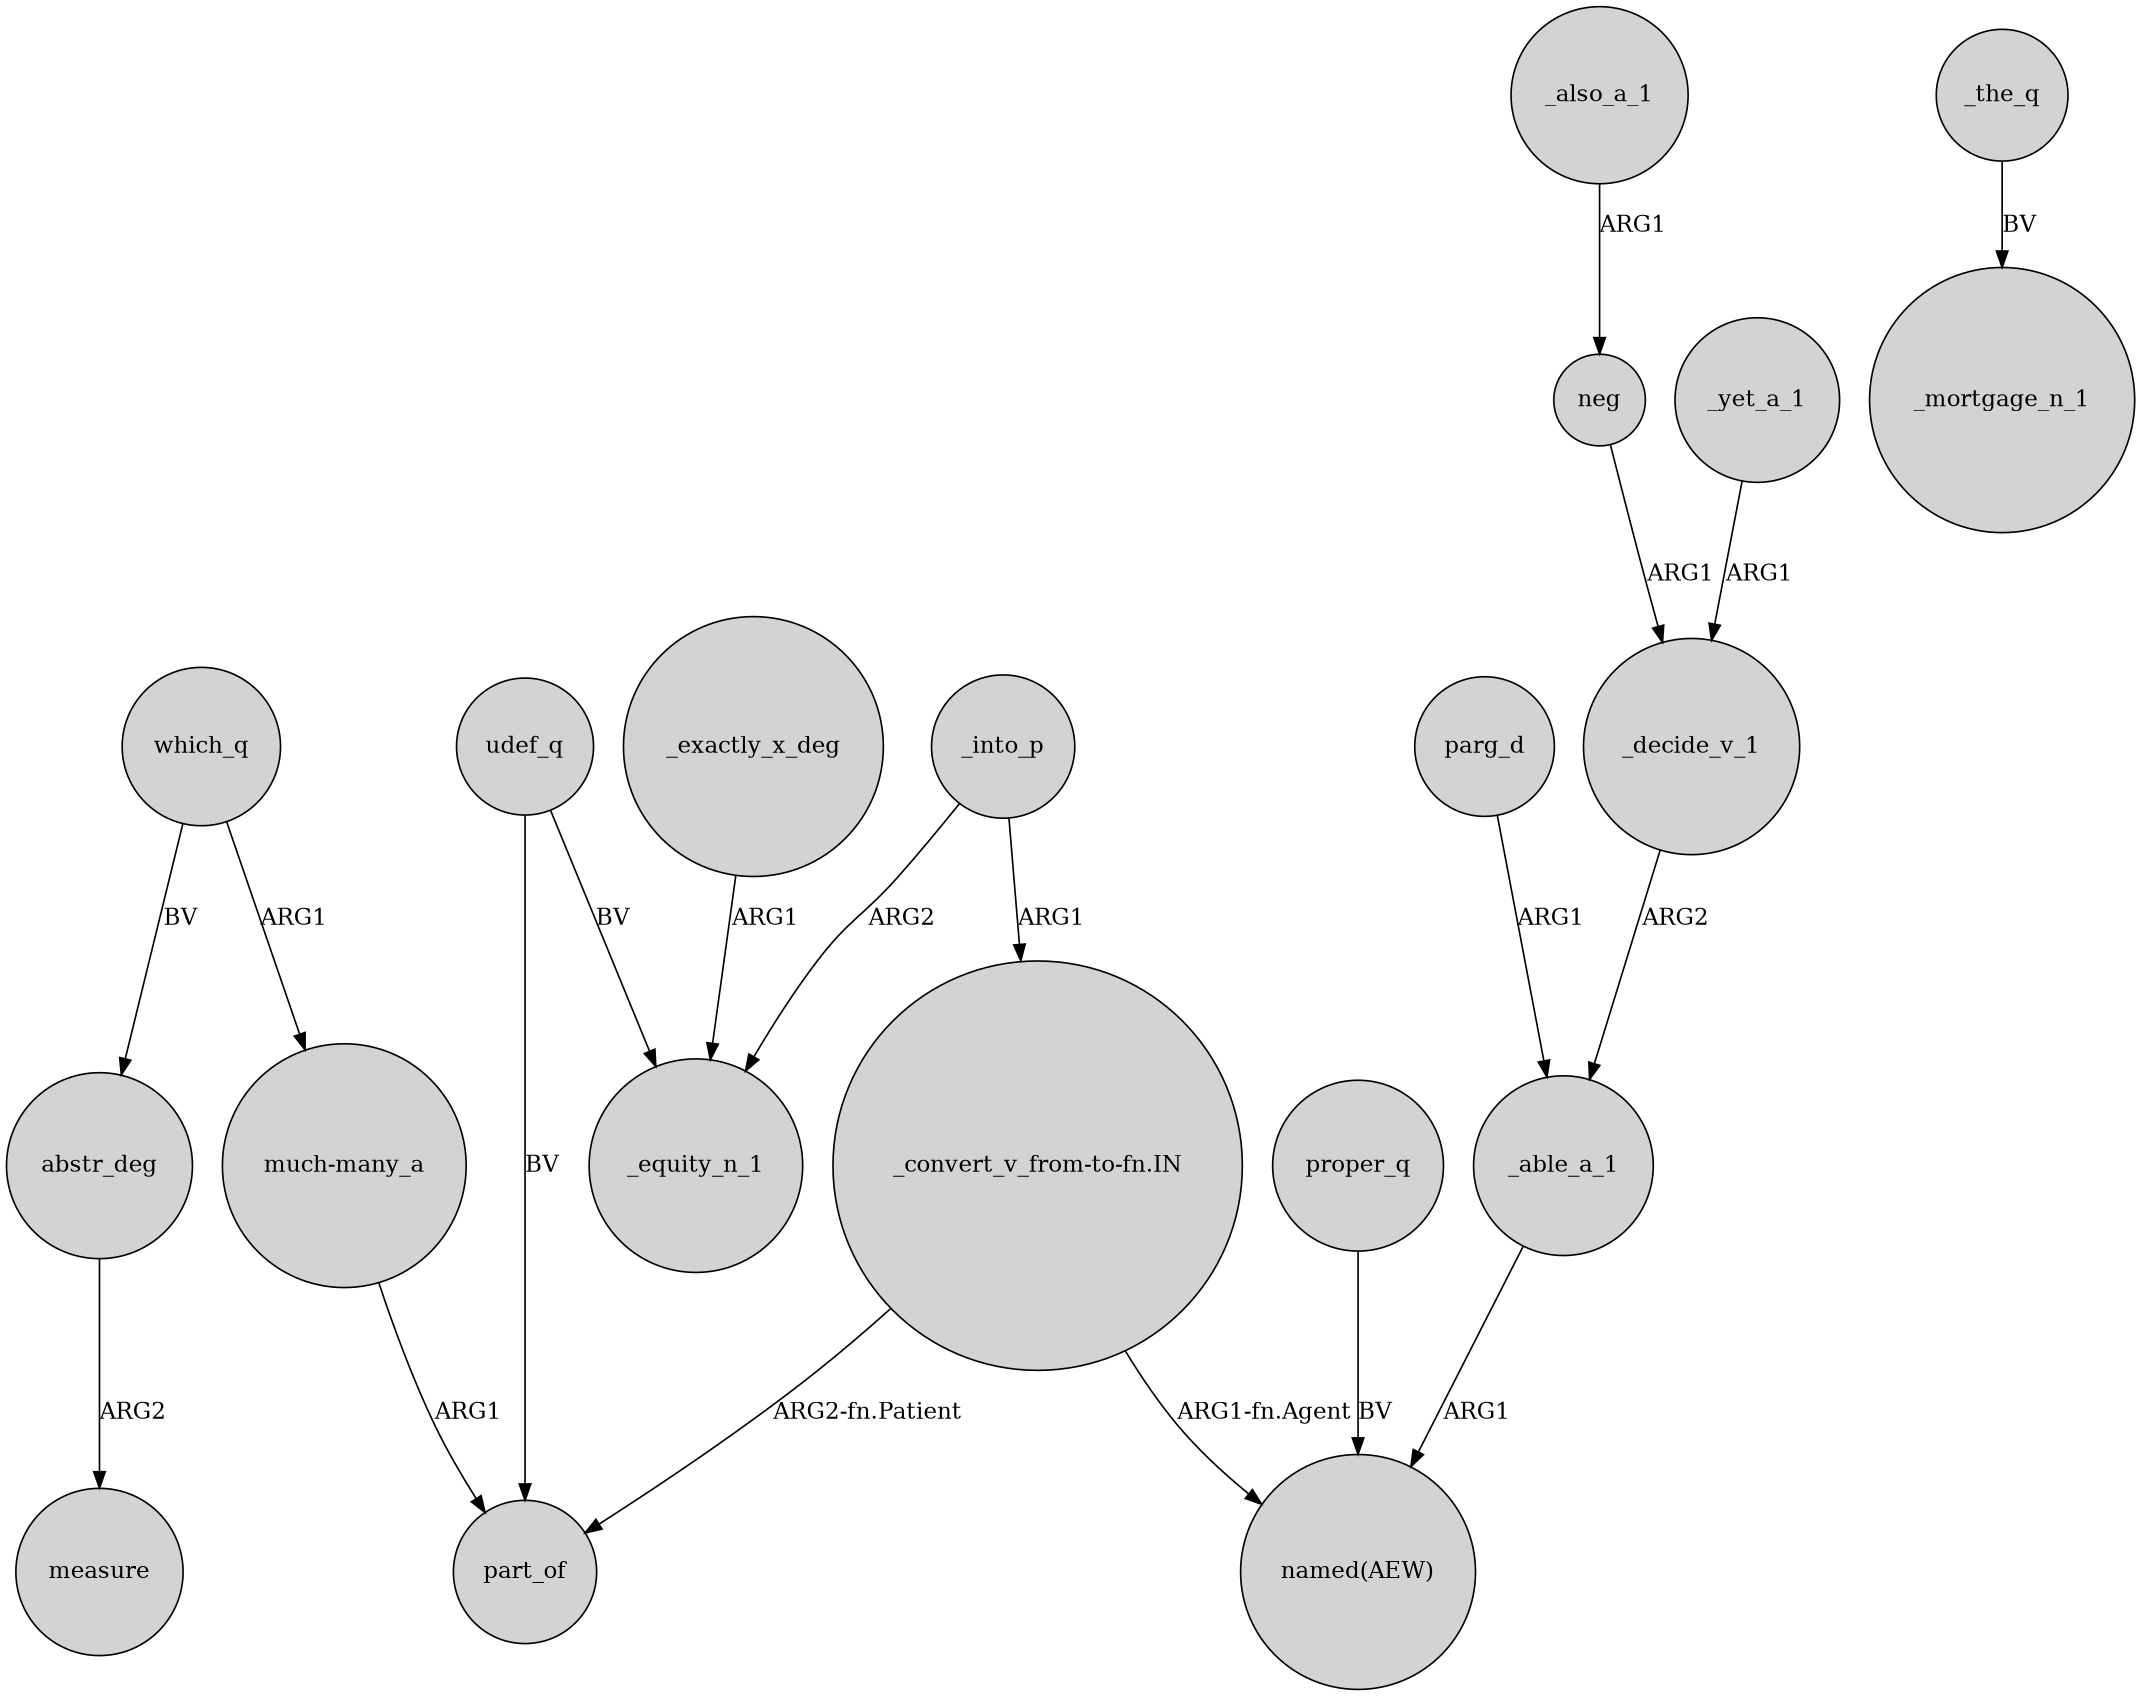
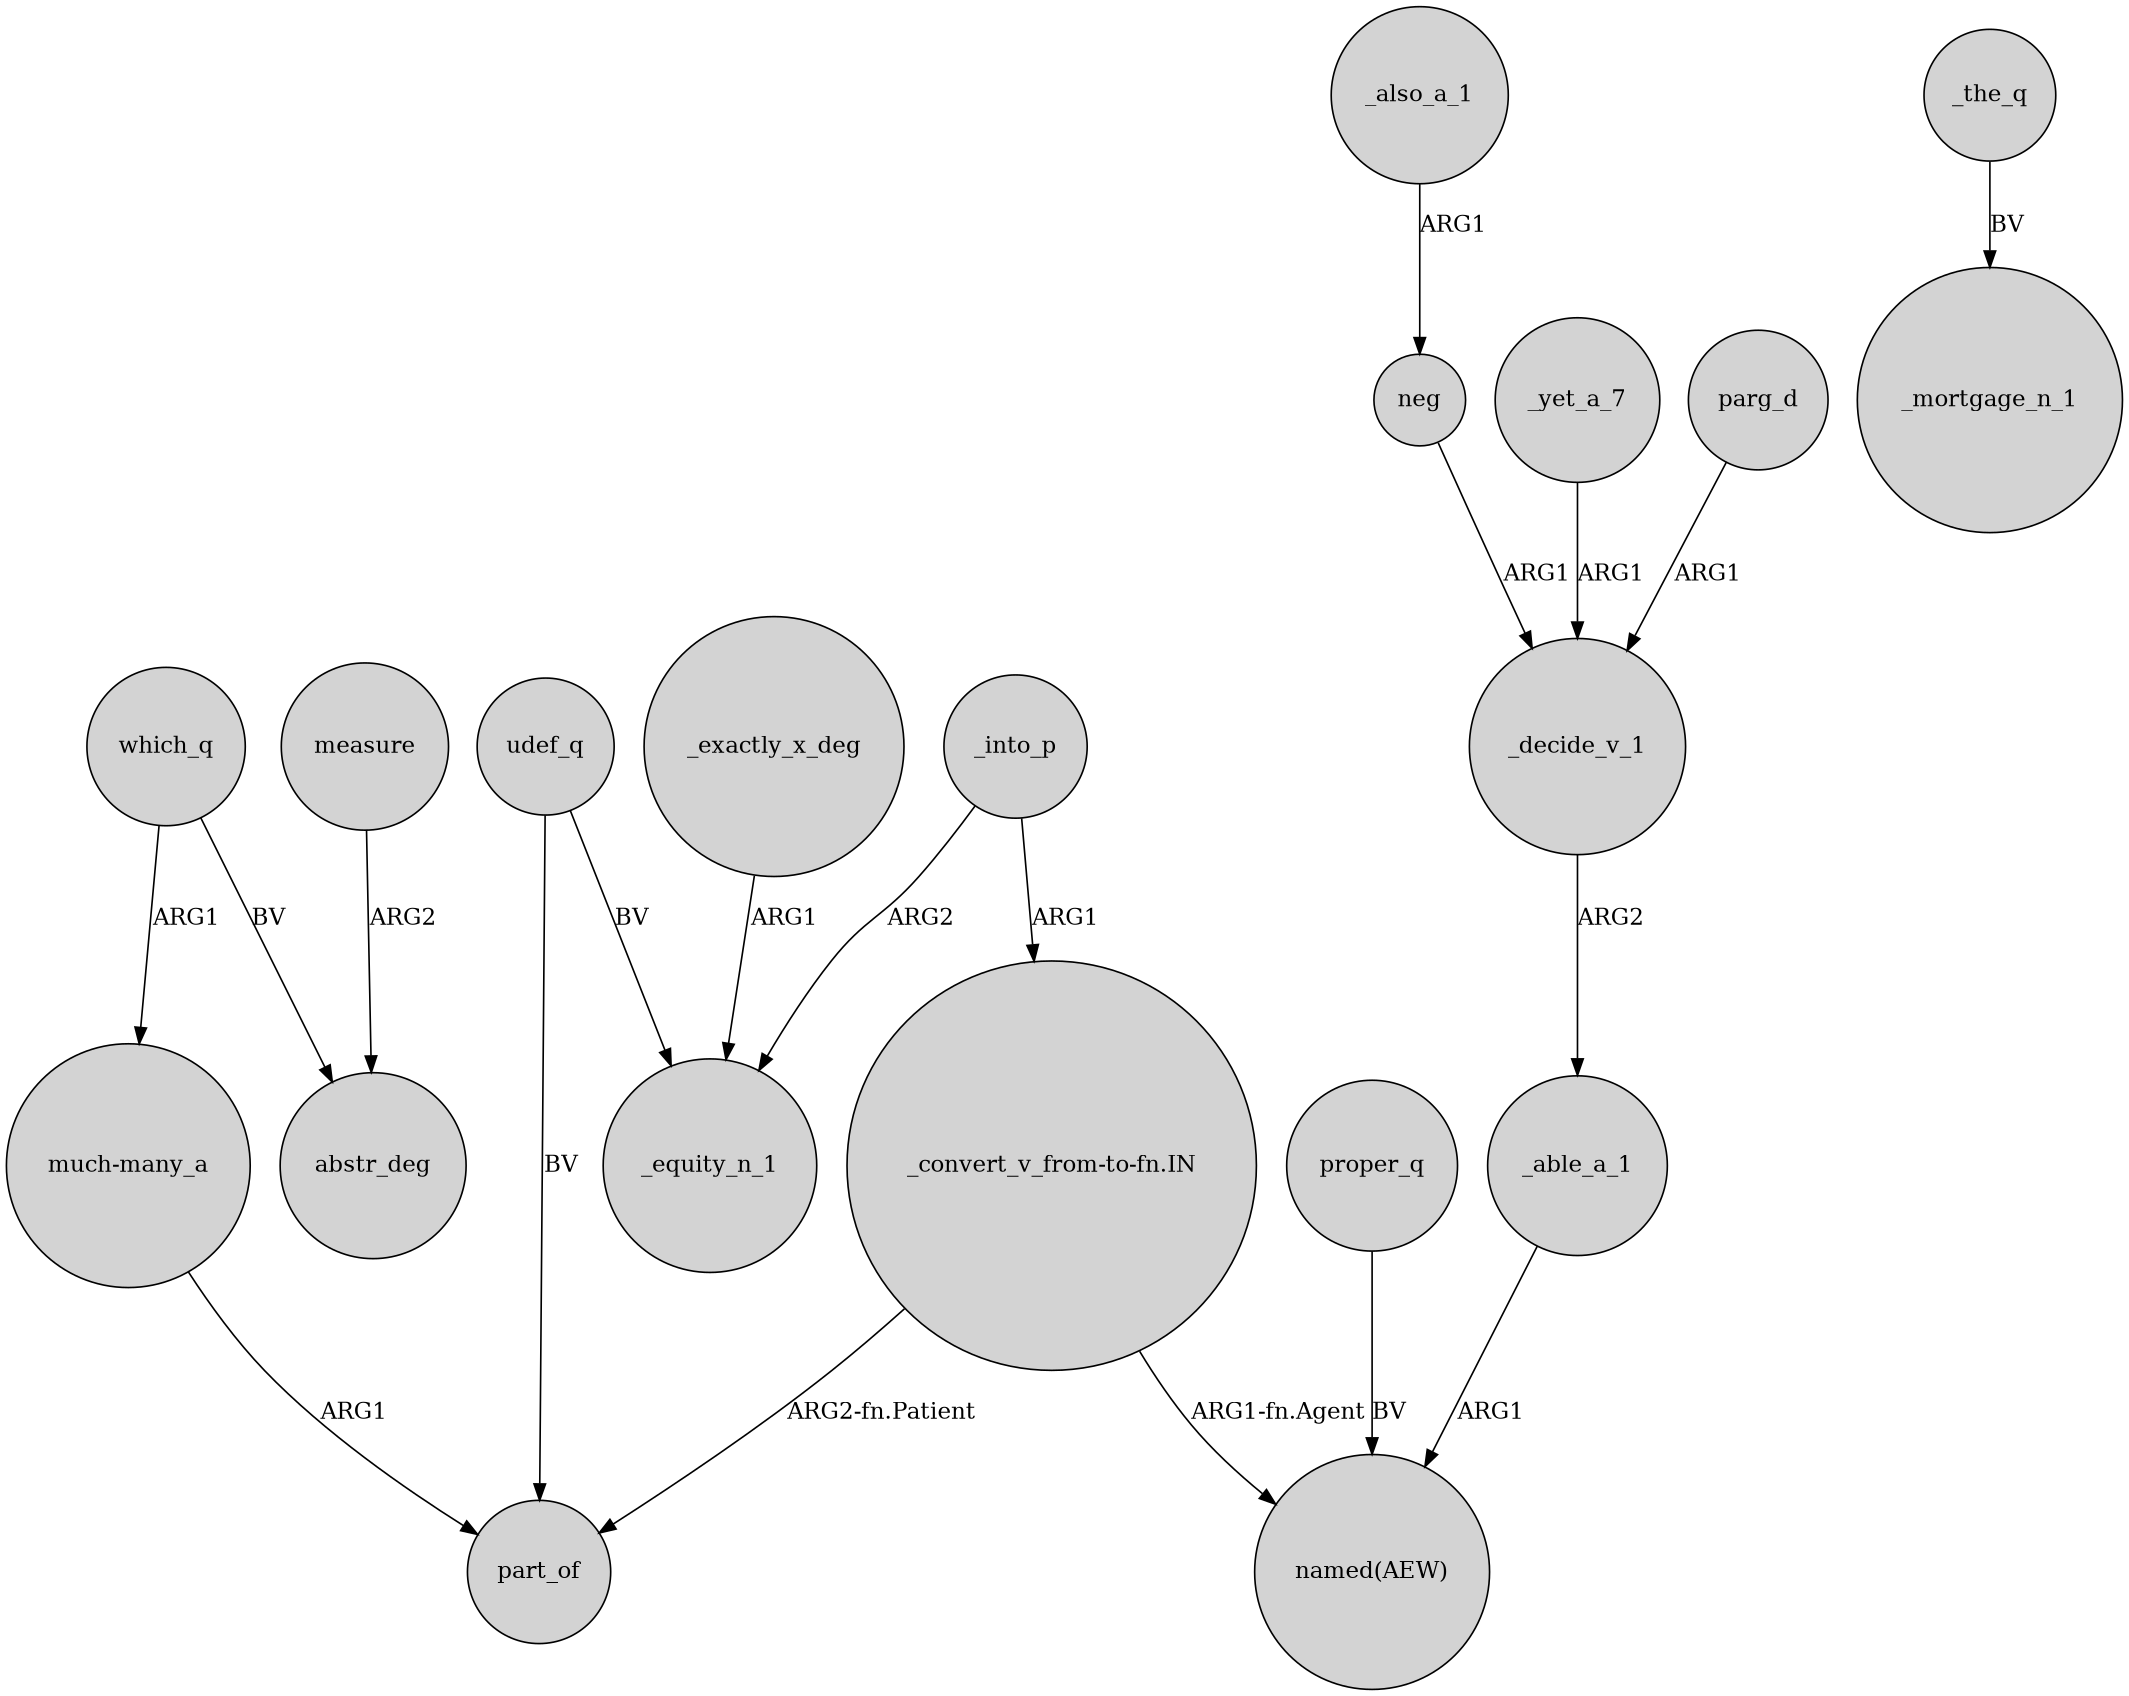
node "_yet_a_1": label "_yet_a_1" -> "_yet_a_7"
edge "parg_d" -> "_able_a_1": now "parg_d" -> "_decide_v_1"
edge "abstr_deg" -> "measure": reversed
